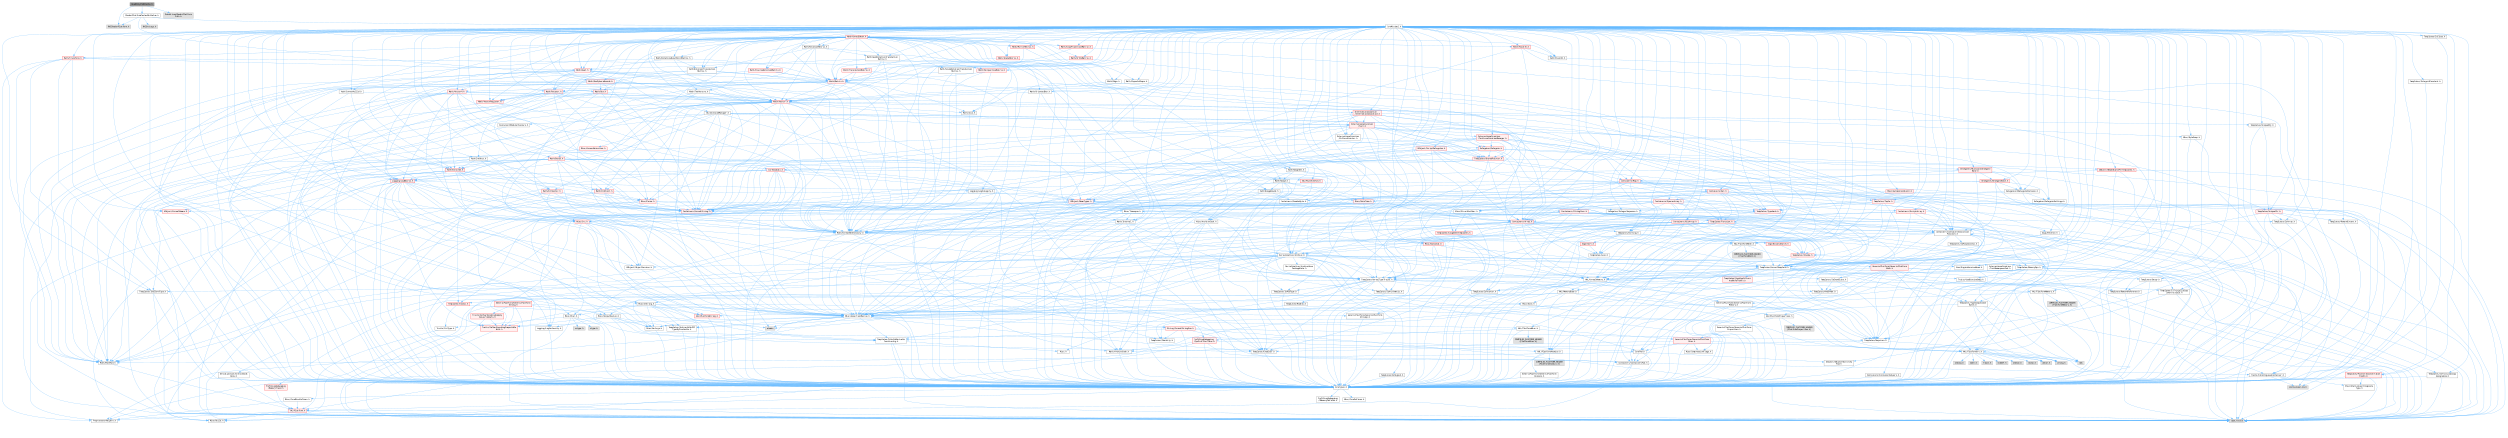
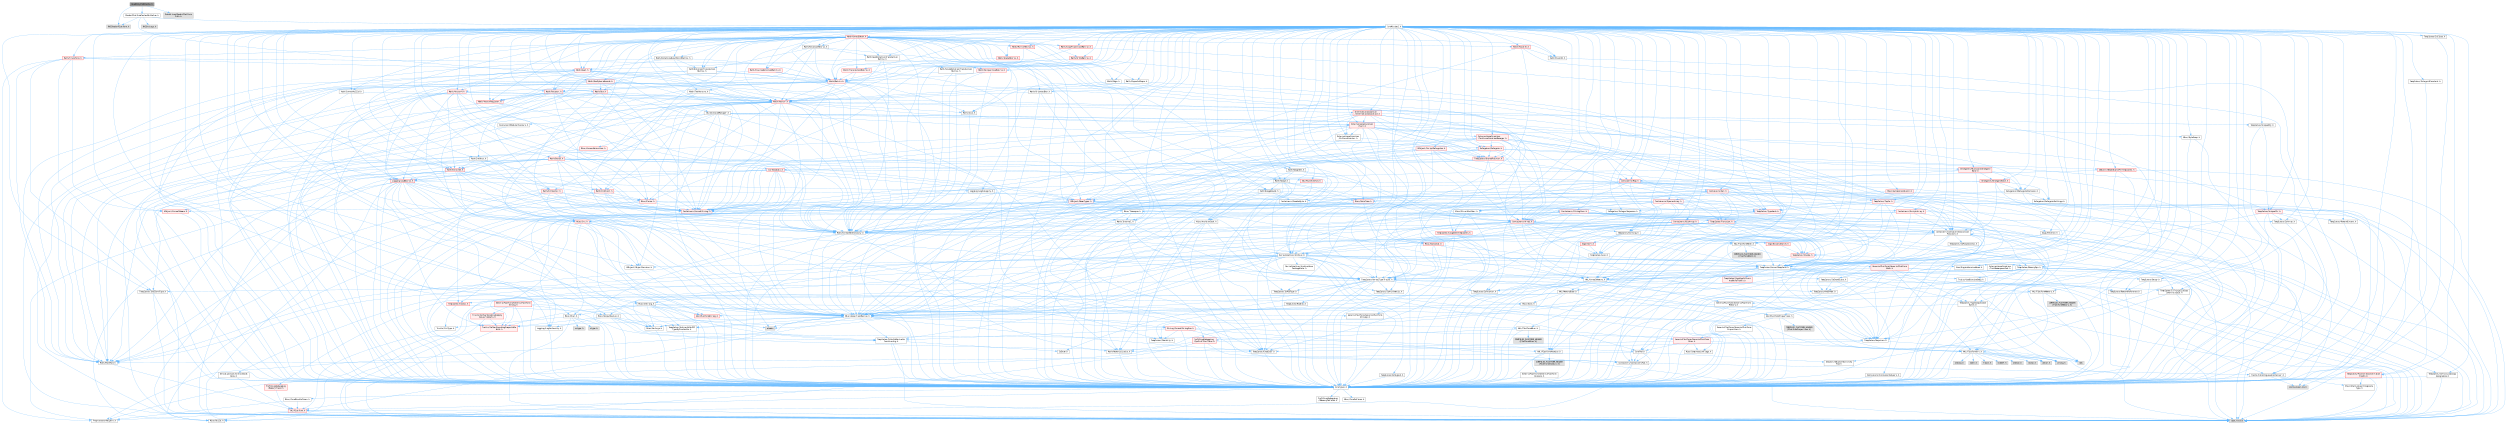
node "Misc.h": label "Misc.h" -> "IsEnum.h"
node "Math/ArchiveCook.h": label "Math/ArchiveCook.h" -> "Math/NumericLimits.h"
